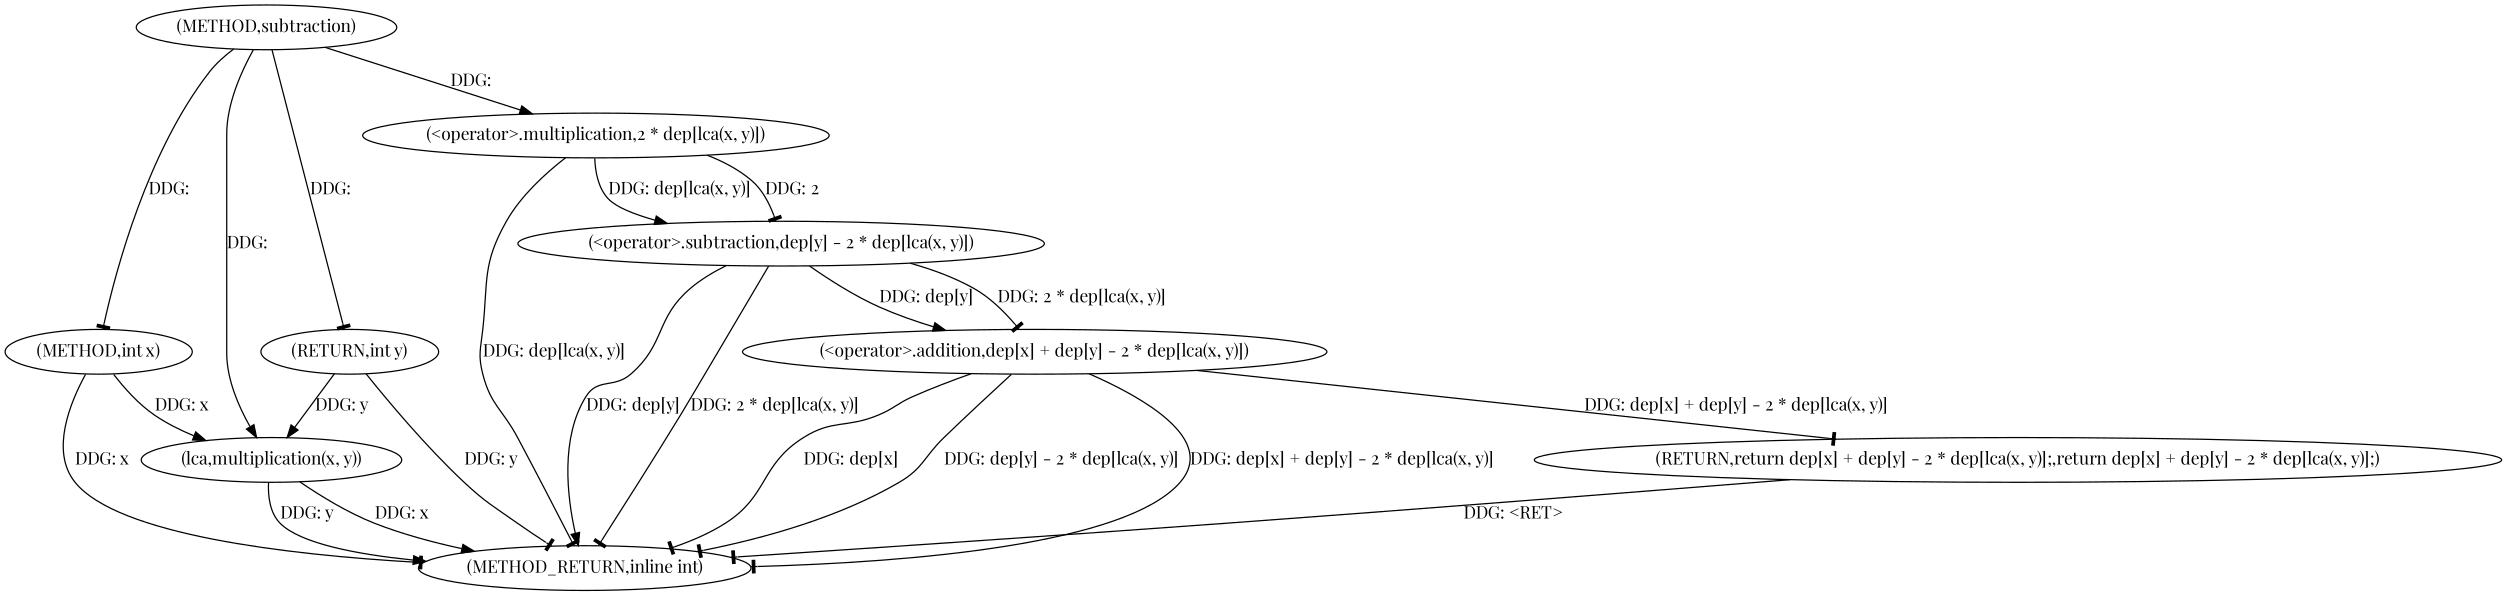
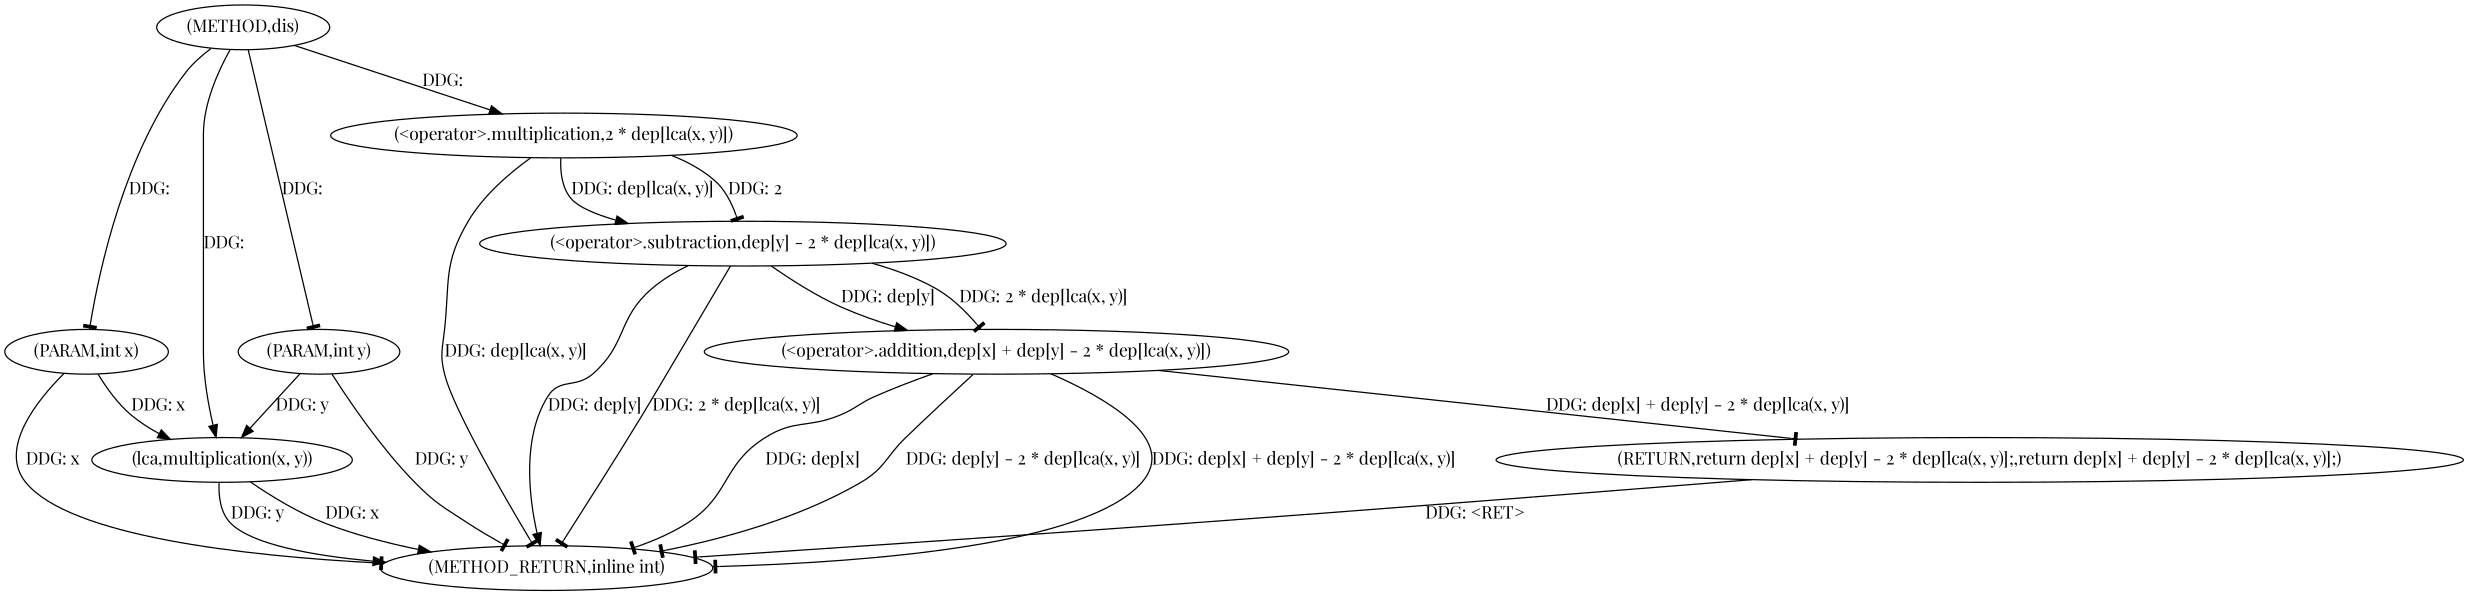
node "(METHOD,subtraction)": label "(METHOD,subtraction)" -> "(METHOD,dis)"
node "(METHOD,int x)": label "(METHOD,int x)" -> "(PARAM,int x)"
node "(RETURN,int y)": label "(RETURN,int y)" -> "(PARAM,int y)"
